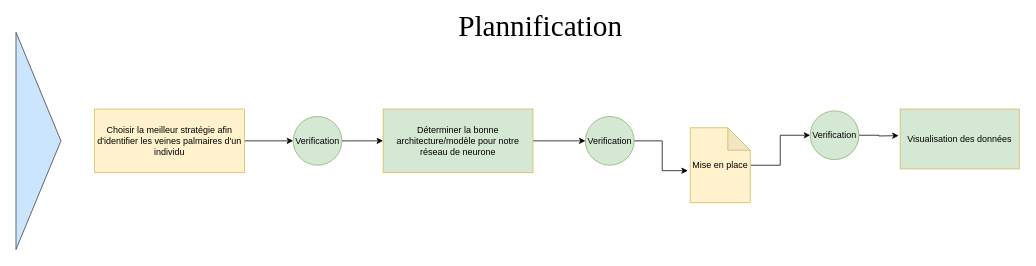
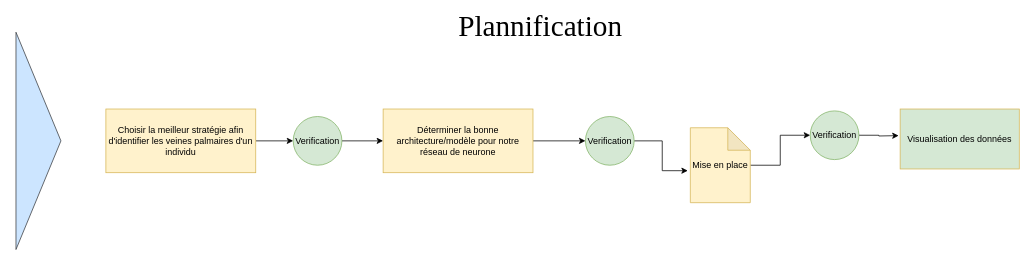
node "Choisir la meilleur stratégie afin d'identifier les veines palmaires d'un individu": moved (169, 141) -> (180, 141)
node "Déterminer la bonne architecture/modèle pour notre réseau de neurone": fillcolor #d5e8d4 -> #fff2cc
